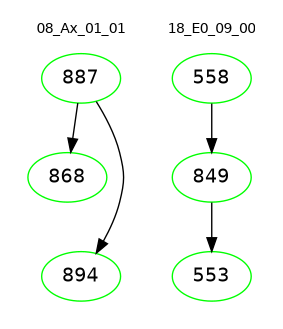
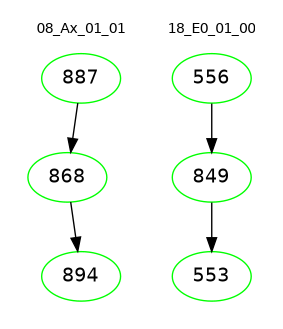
cluster "18_E0_09_00": label "18_E0_09_00" -> "18_E0_01_00"
node "558": label "558" -> "556"
edge "887" -> "894": now "868" -> "894"
